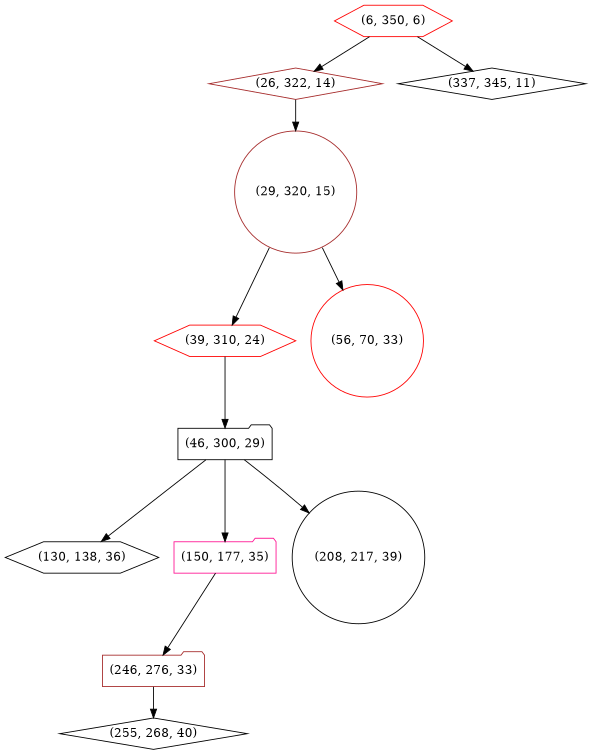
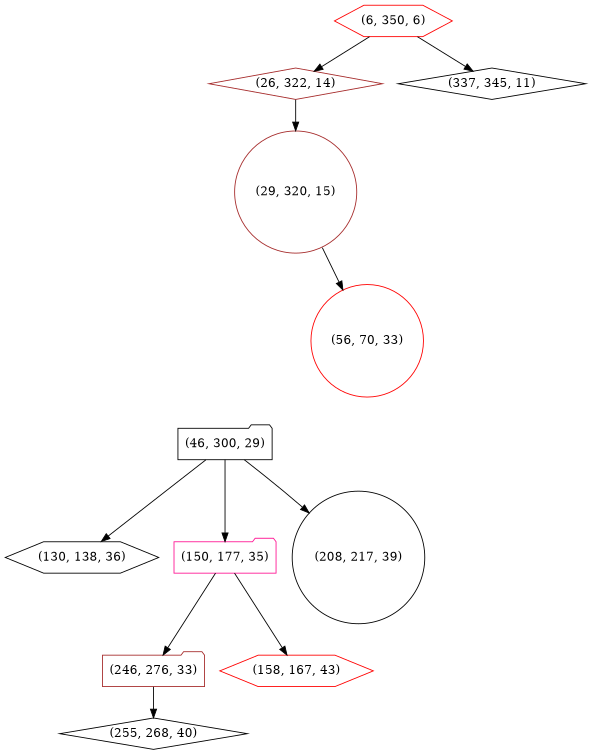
node "(39, 310, 24)": removed
node "(158, 167, 43)": added
